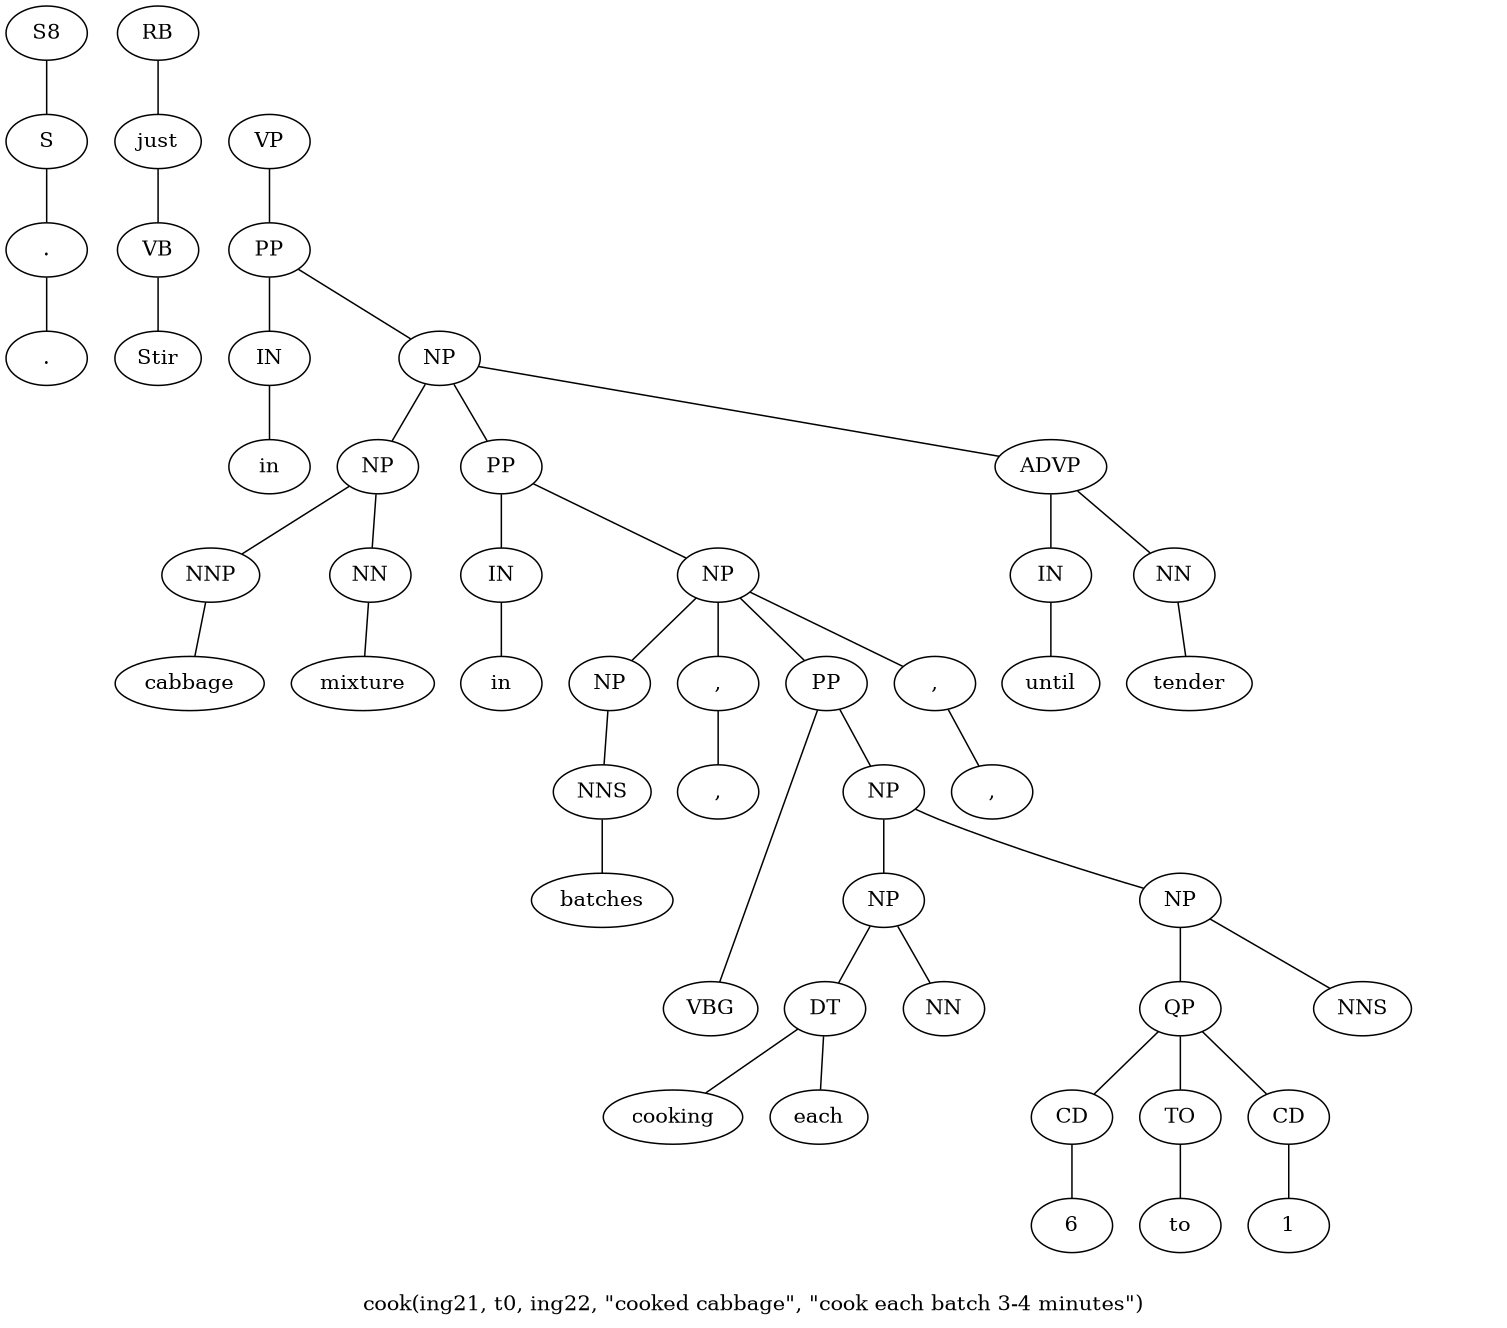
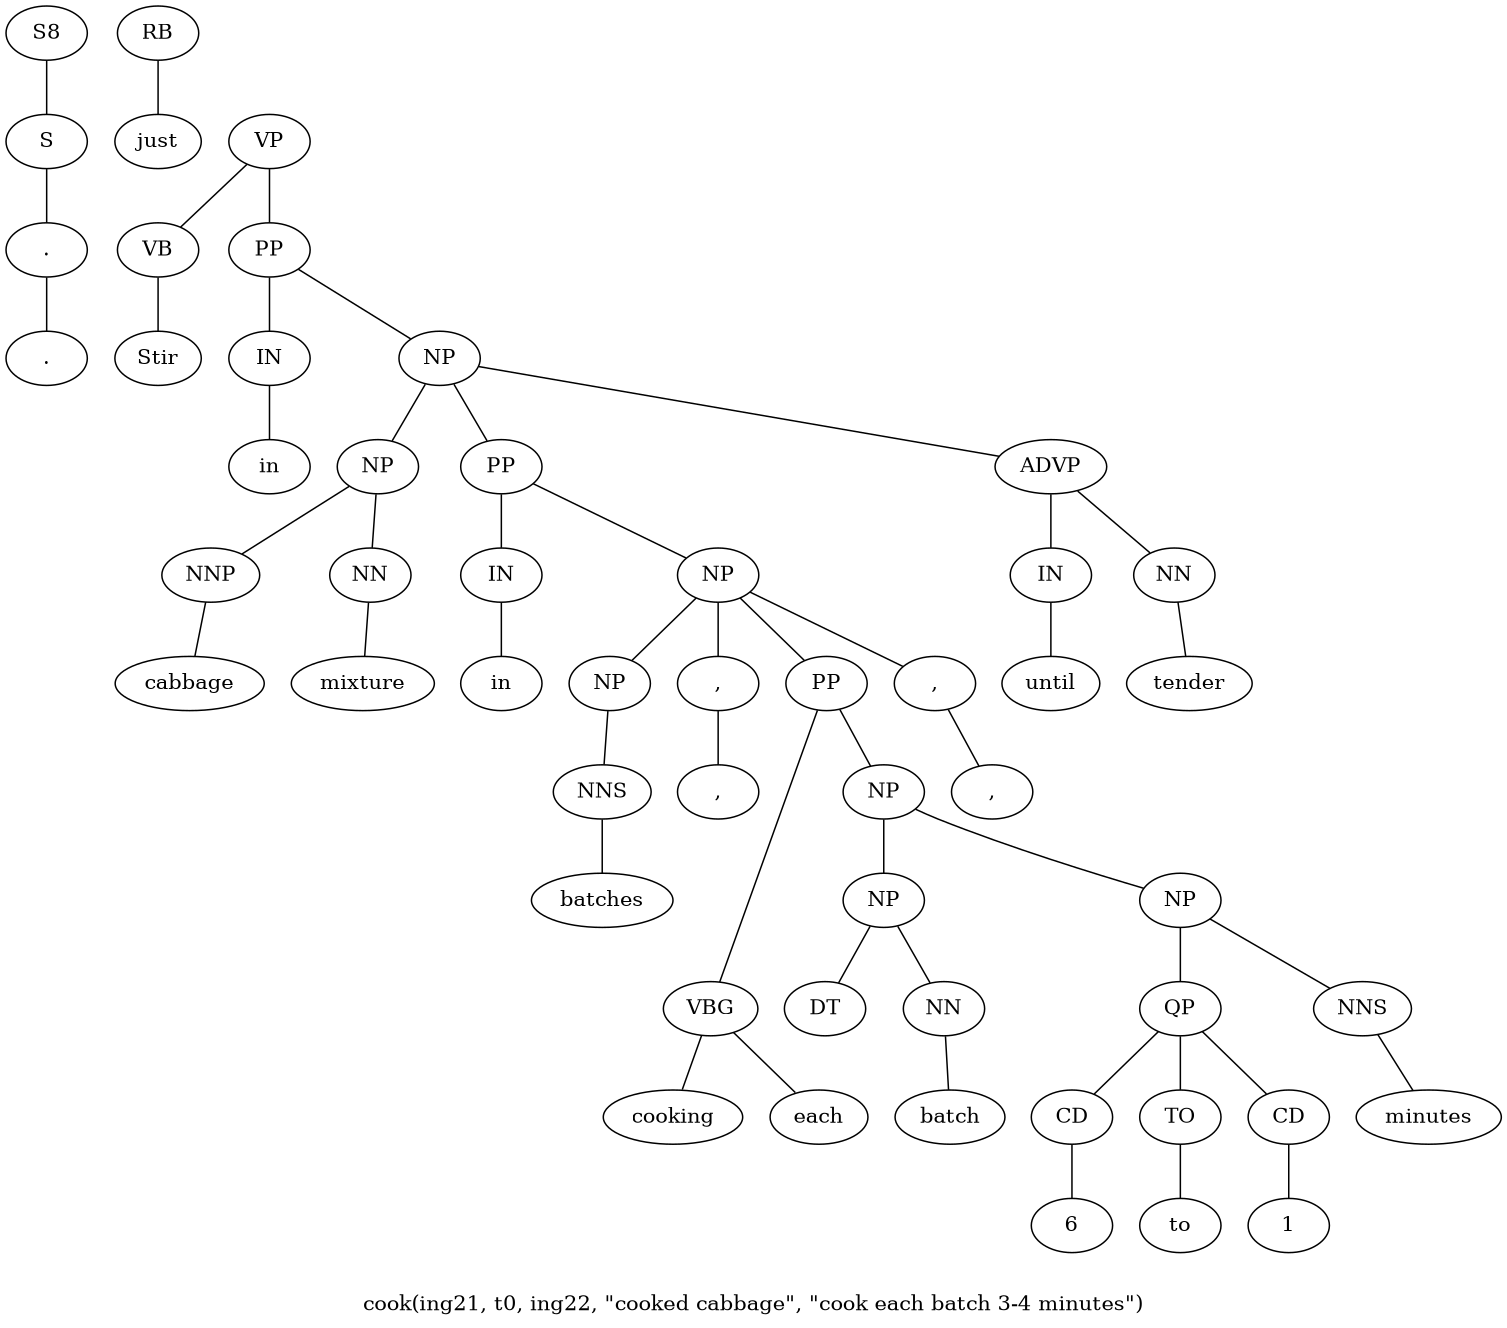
edge "just" -- "VB": now "VP" -- "VB"
edge "DT" -- "cooking": now "VBG" -- "cooking"
edge "DT" -- "each": now "VBG" -- "each"
node "batch": added
node "minutes": added
